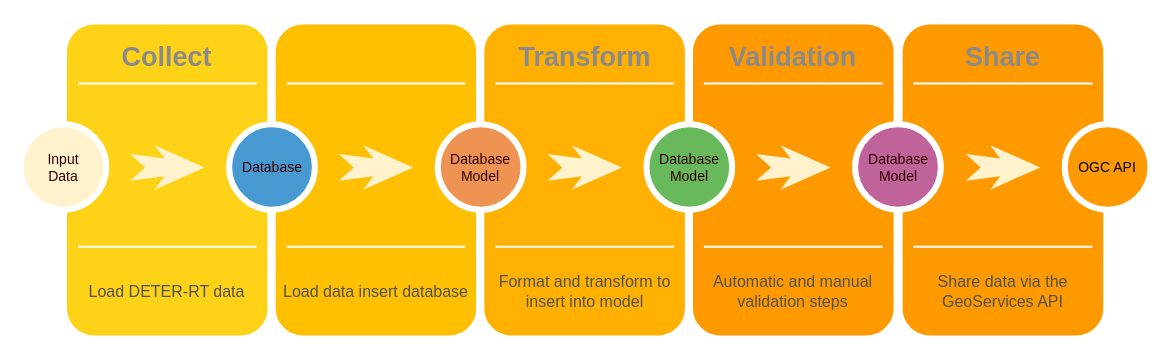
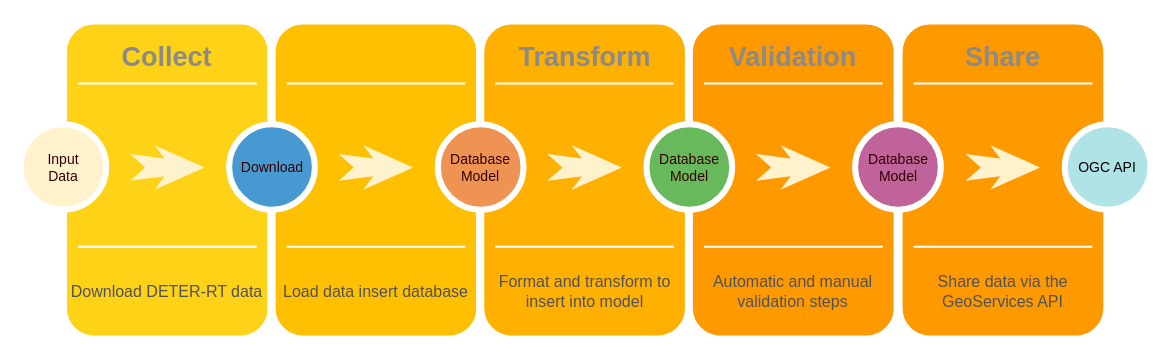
node "OGC API": fillcolor #fe9900 -> #b0e3e6
node "Database": label "Database" -> "Download"
node "Load DETER-RT data": label "Load DETER-RT data" -> "Download DETER-RT data"
